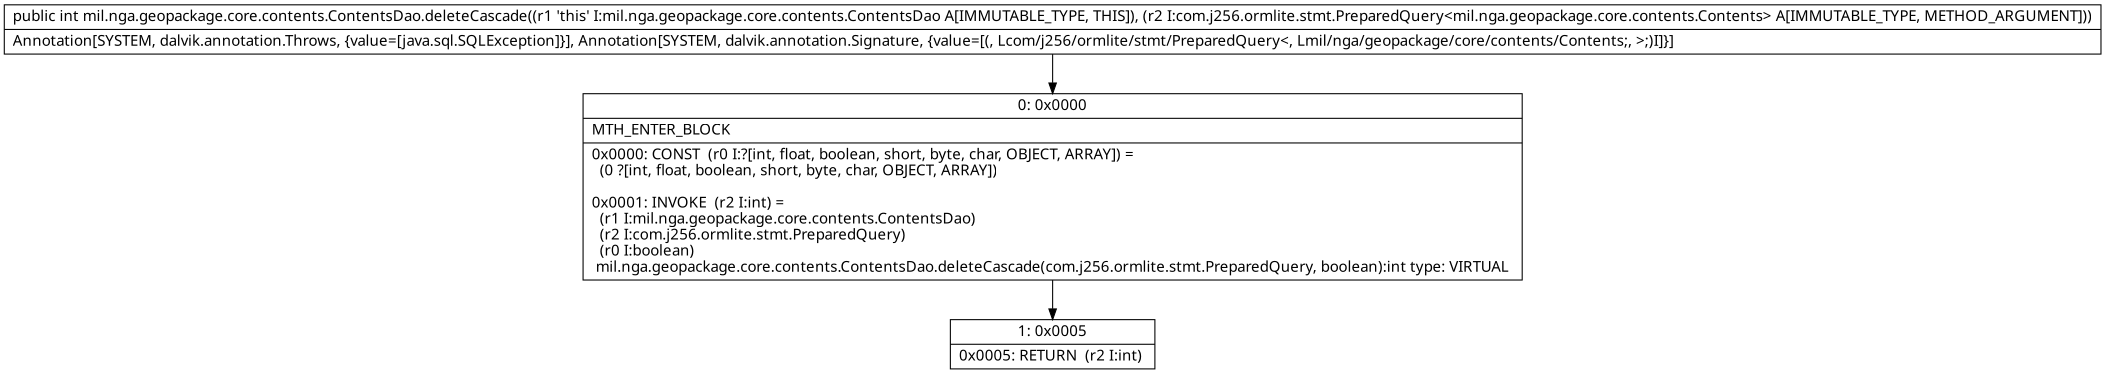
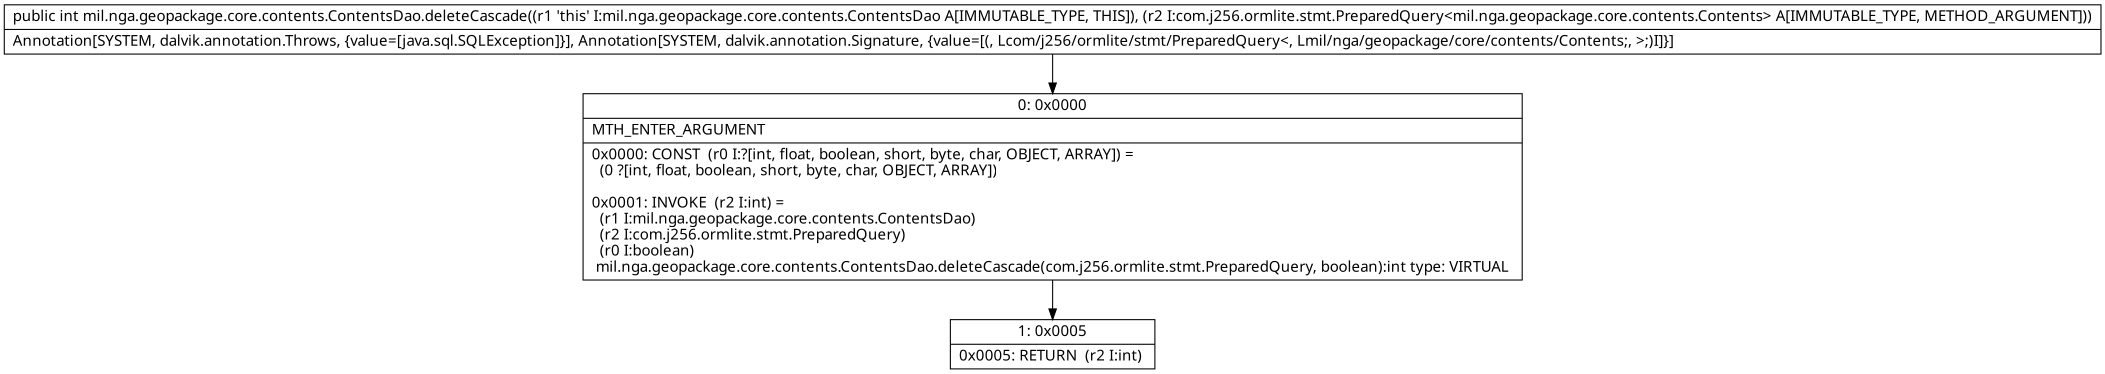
node "0: 0x0000": text "MTH_ENTER_BLOCK" -> "MTH_ENTER_ARGUMENT"
